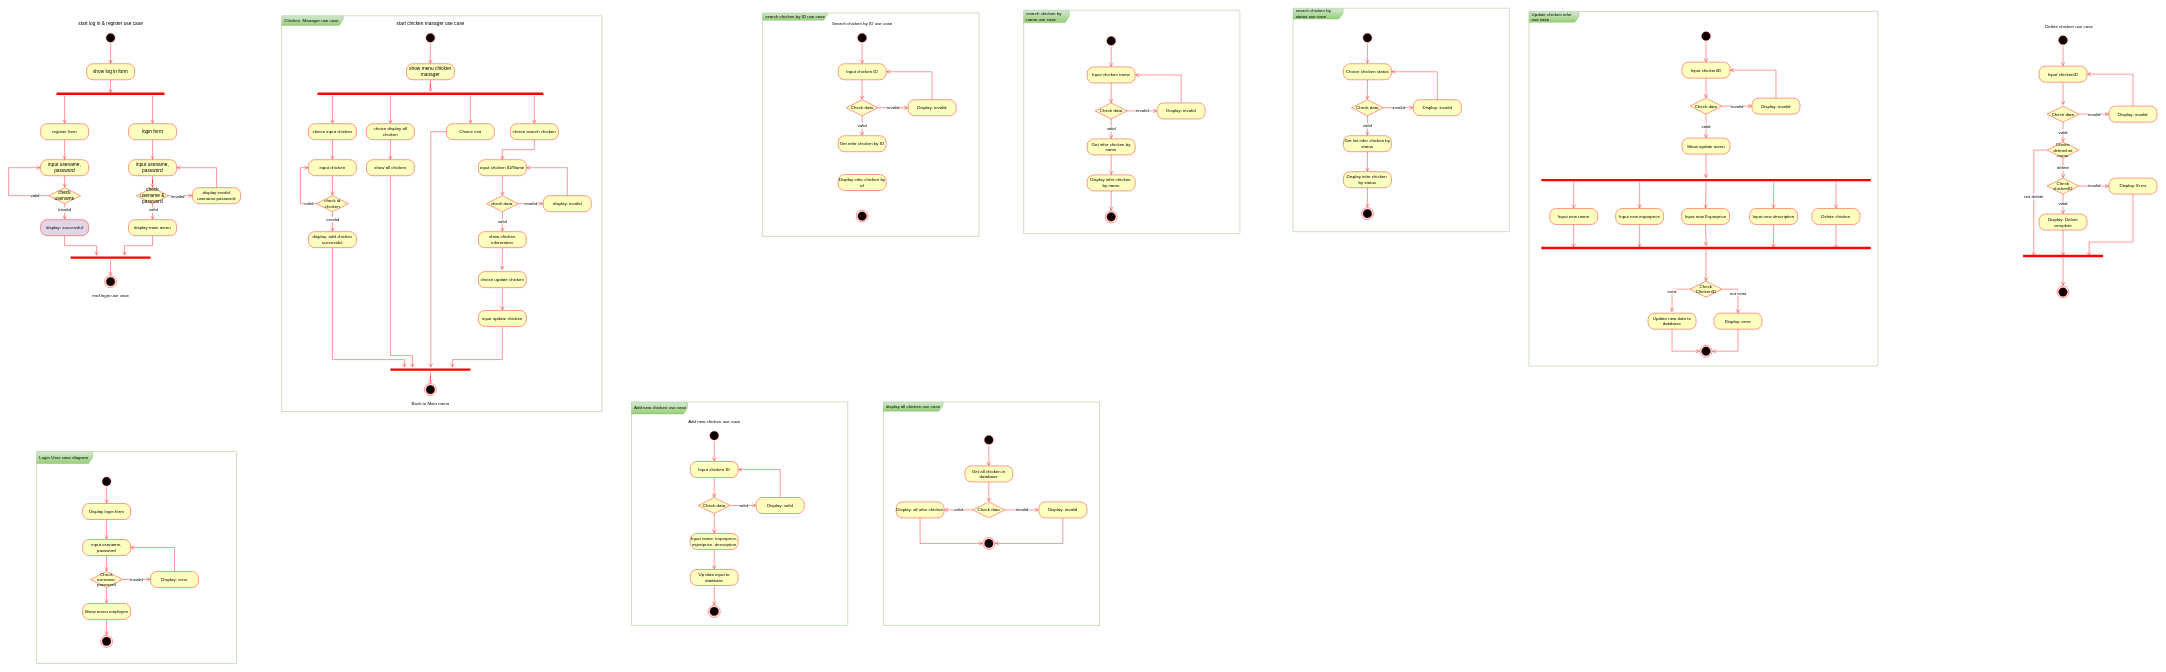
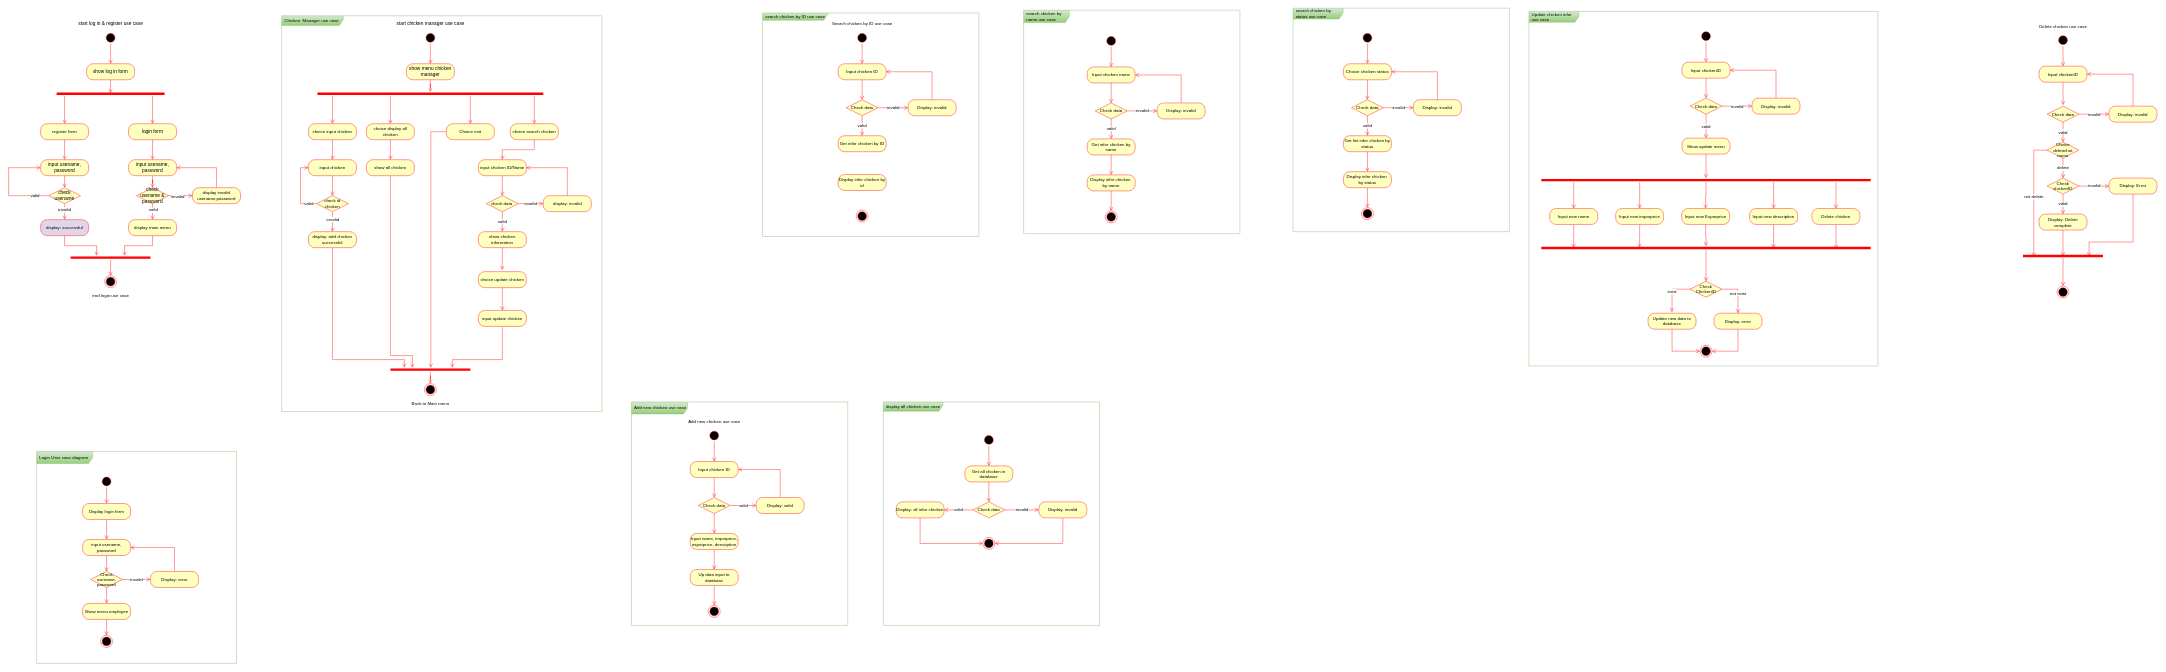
node "Delete chicken use case": moved (2070, 26) -> (2064, 26)
